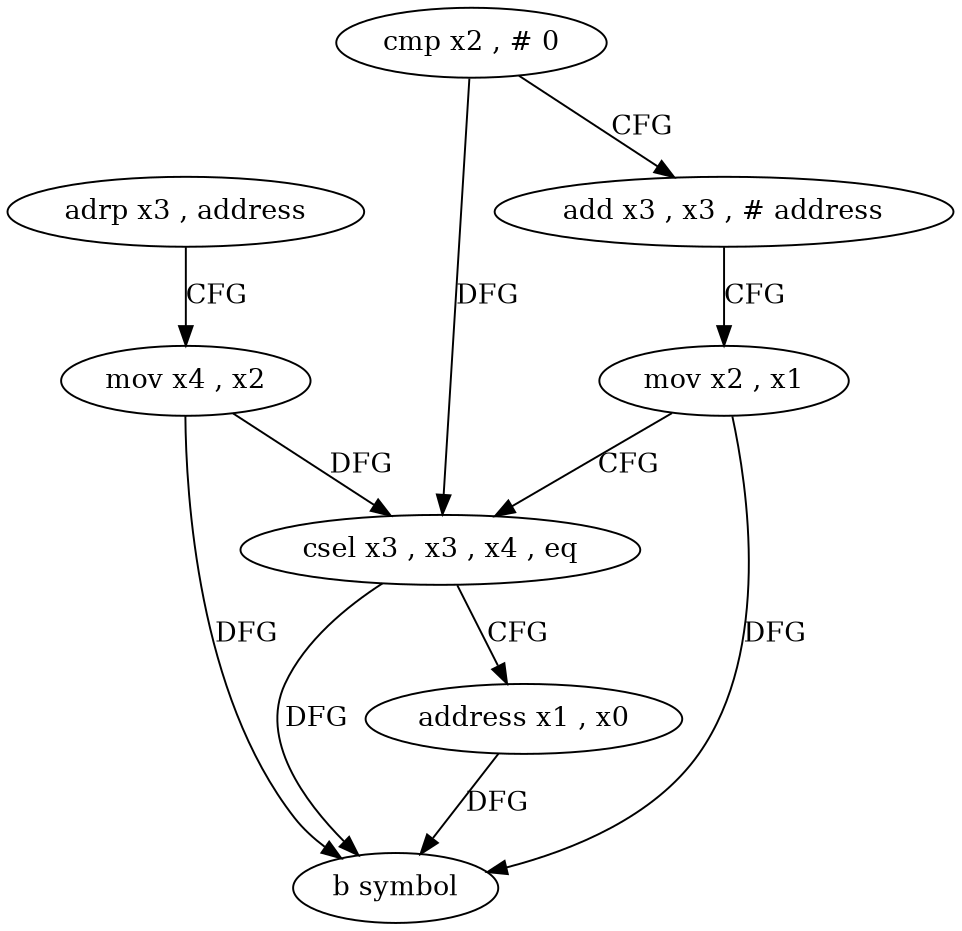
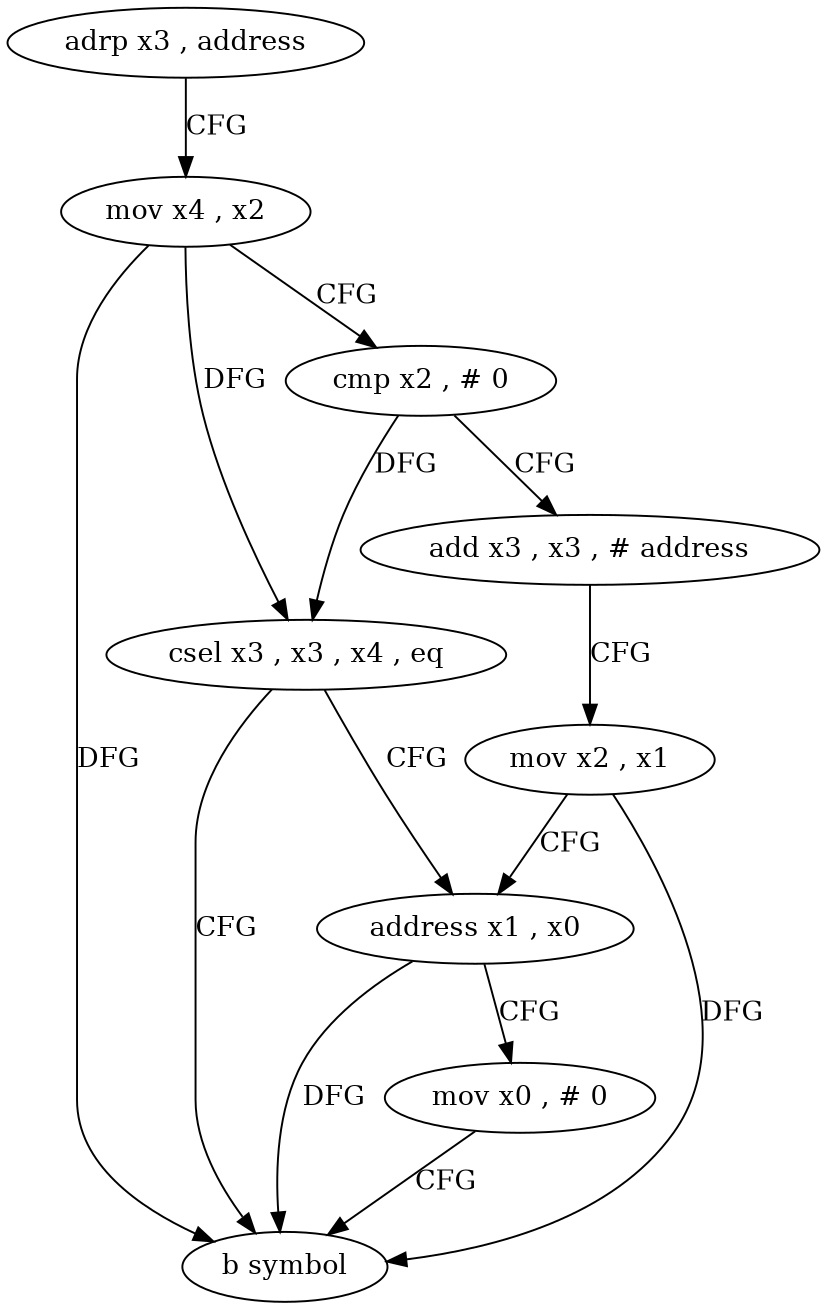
edge "mov x4 , x2" -> "cmp x2 , # 0": added, label "CFG"
edge "mov x2 , x1" -> "csel x3 , x3 , x4 , eq": now "mov x2 , x1" -> "address x1 , x0"
edge "csel x3 , x3 , x4 , eq" -> "b symbol": label "DFG" -> "CFG"
node "mov x0 , # 0": added
